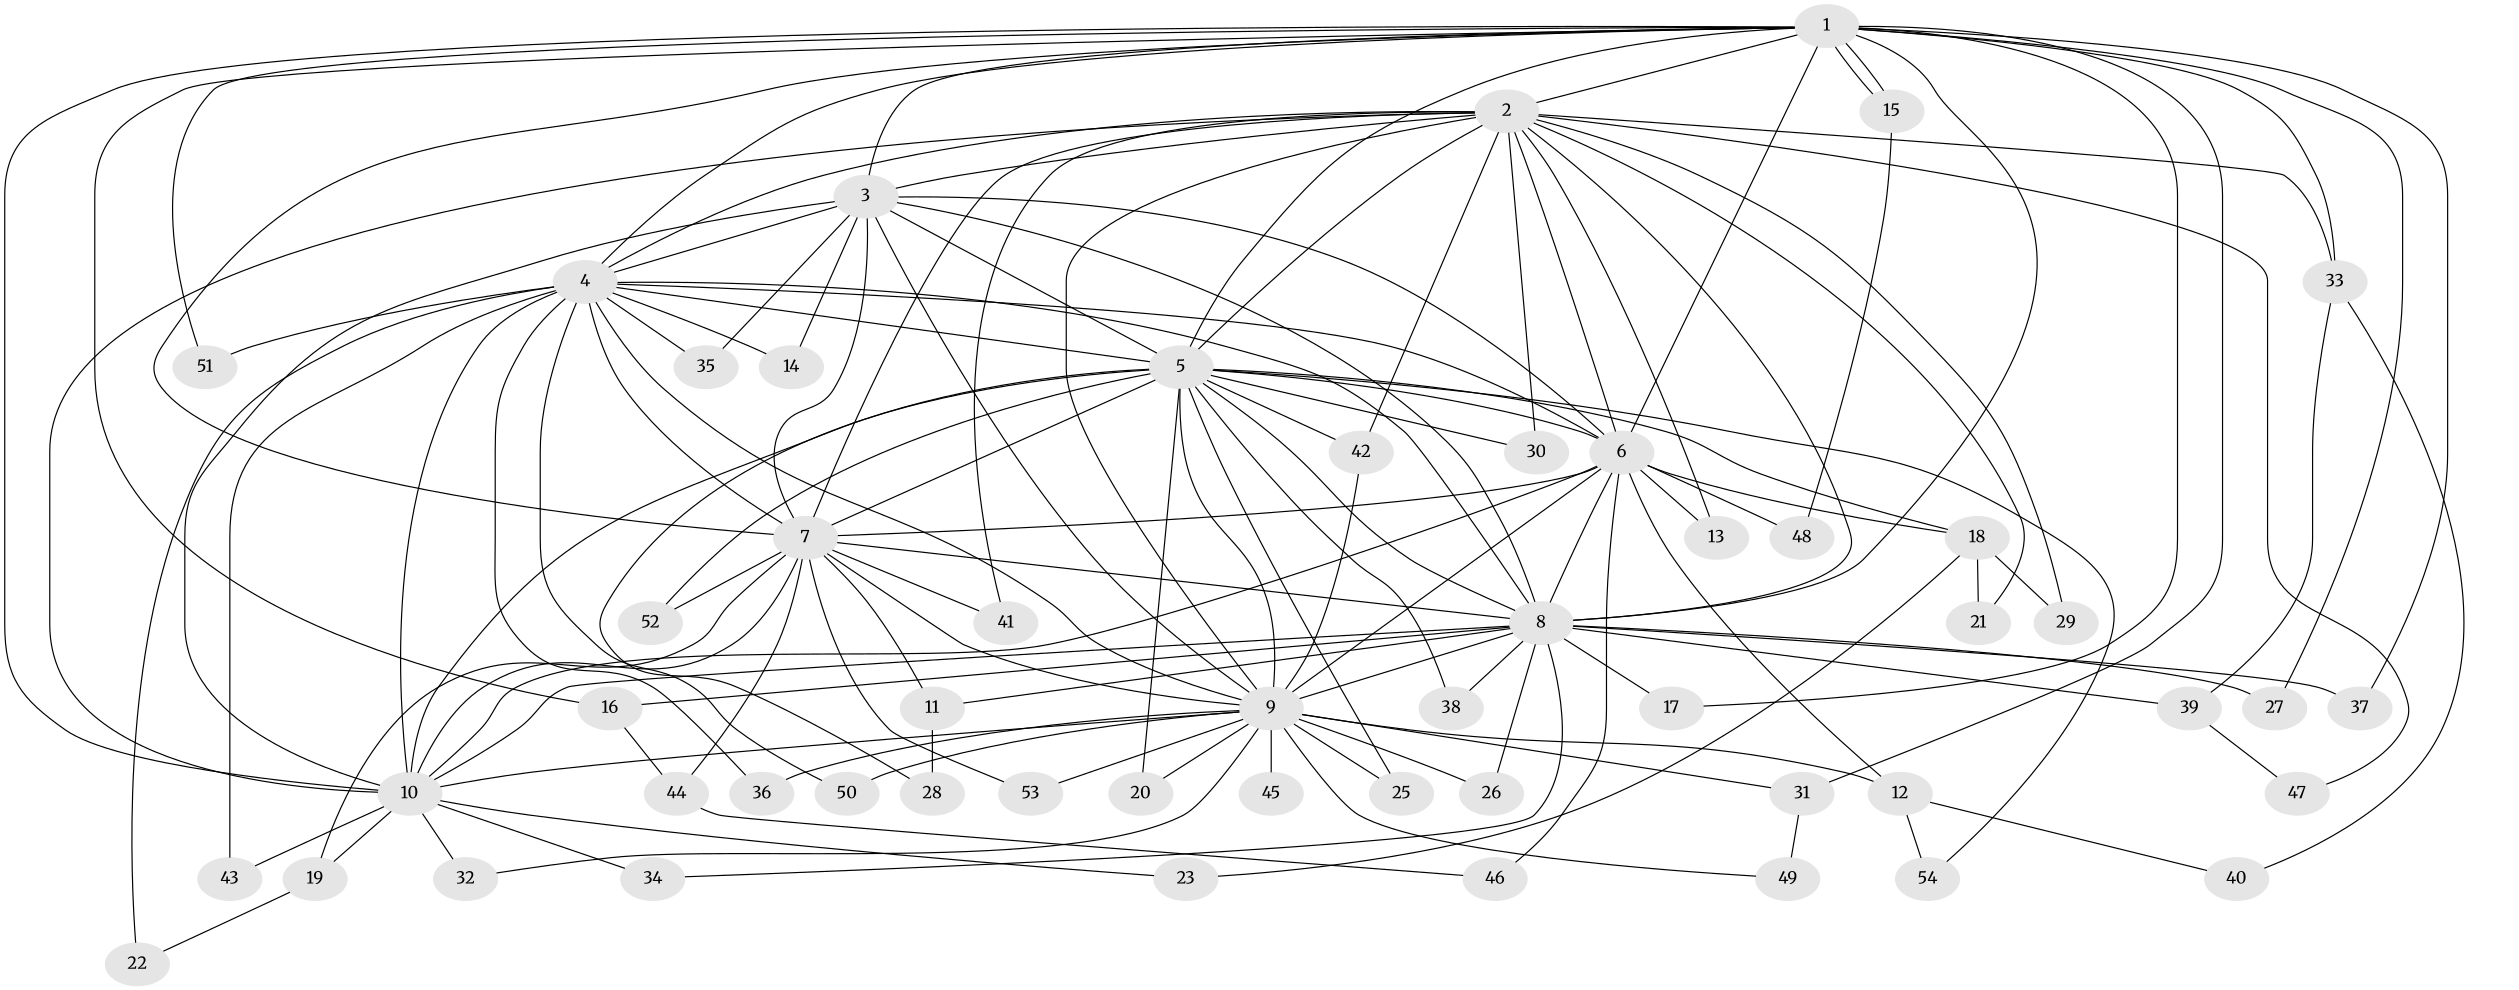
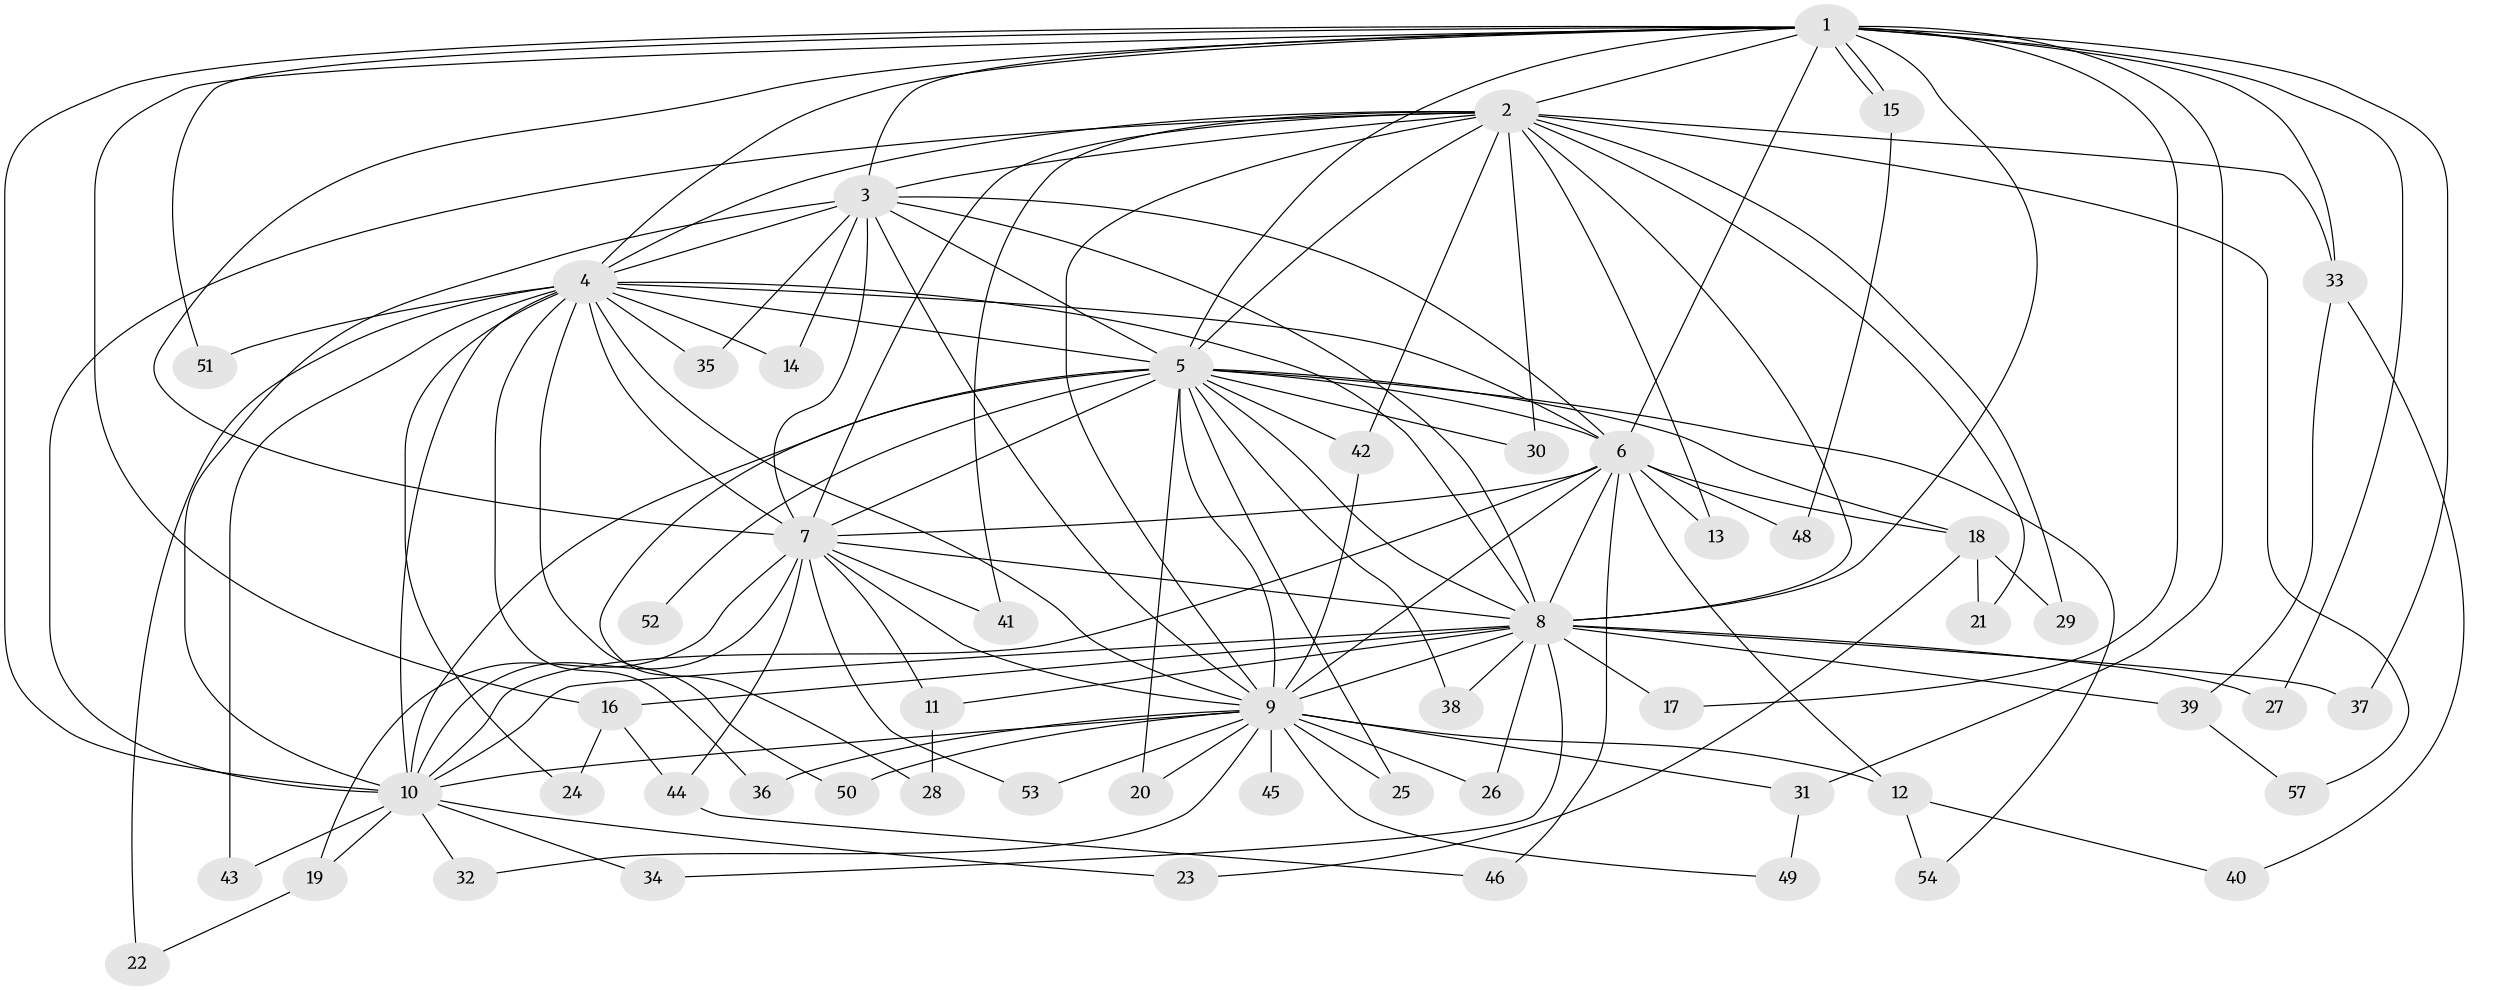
edge "2" -- "6": removed
edge "7" -- "52": removed
node "24": added
node "47": label "47" -> "57"
